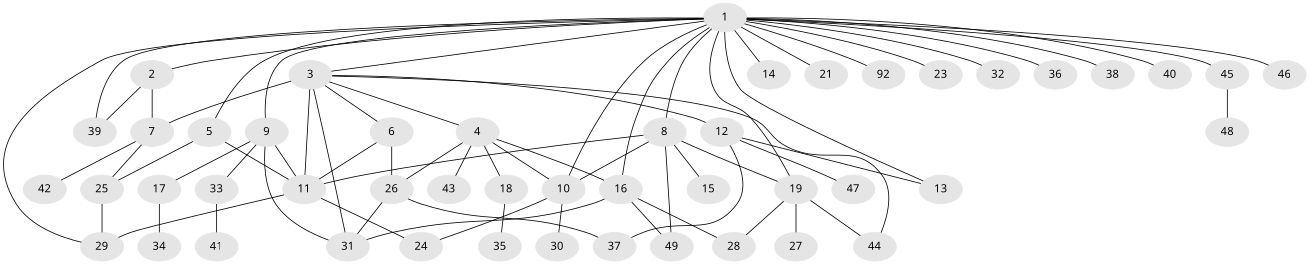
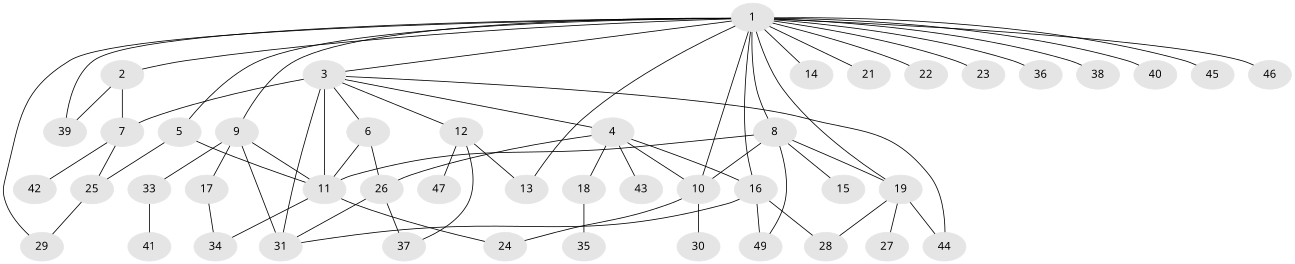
node "92": label "92" -> "22"
node "32": removed
node "48": removed
edge "11" -- "29": now "11" -- "34"
